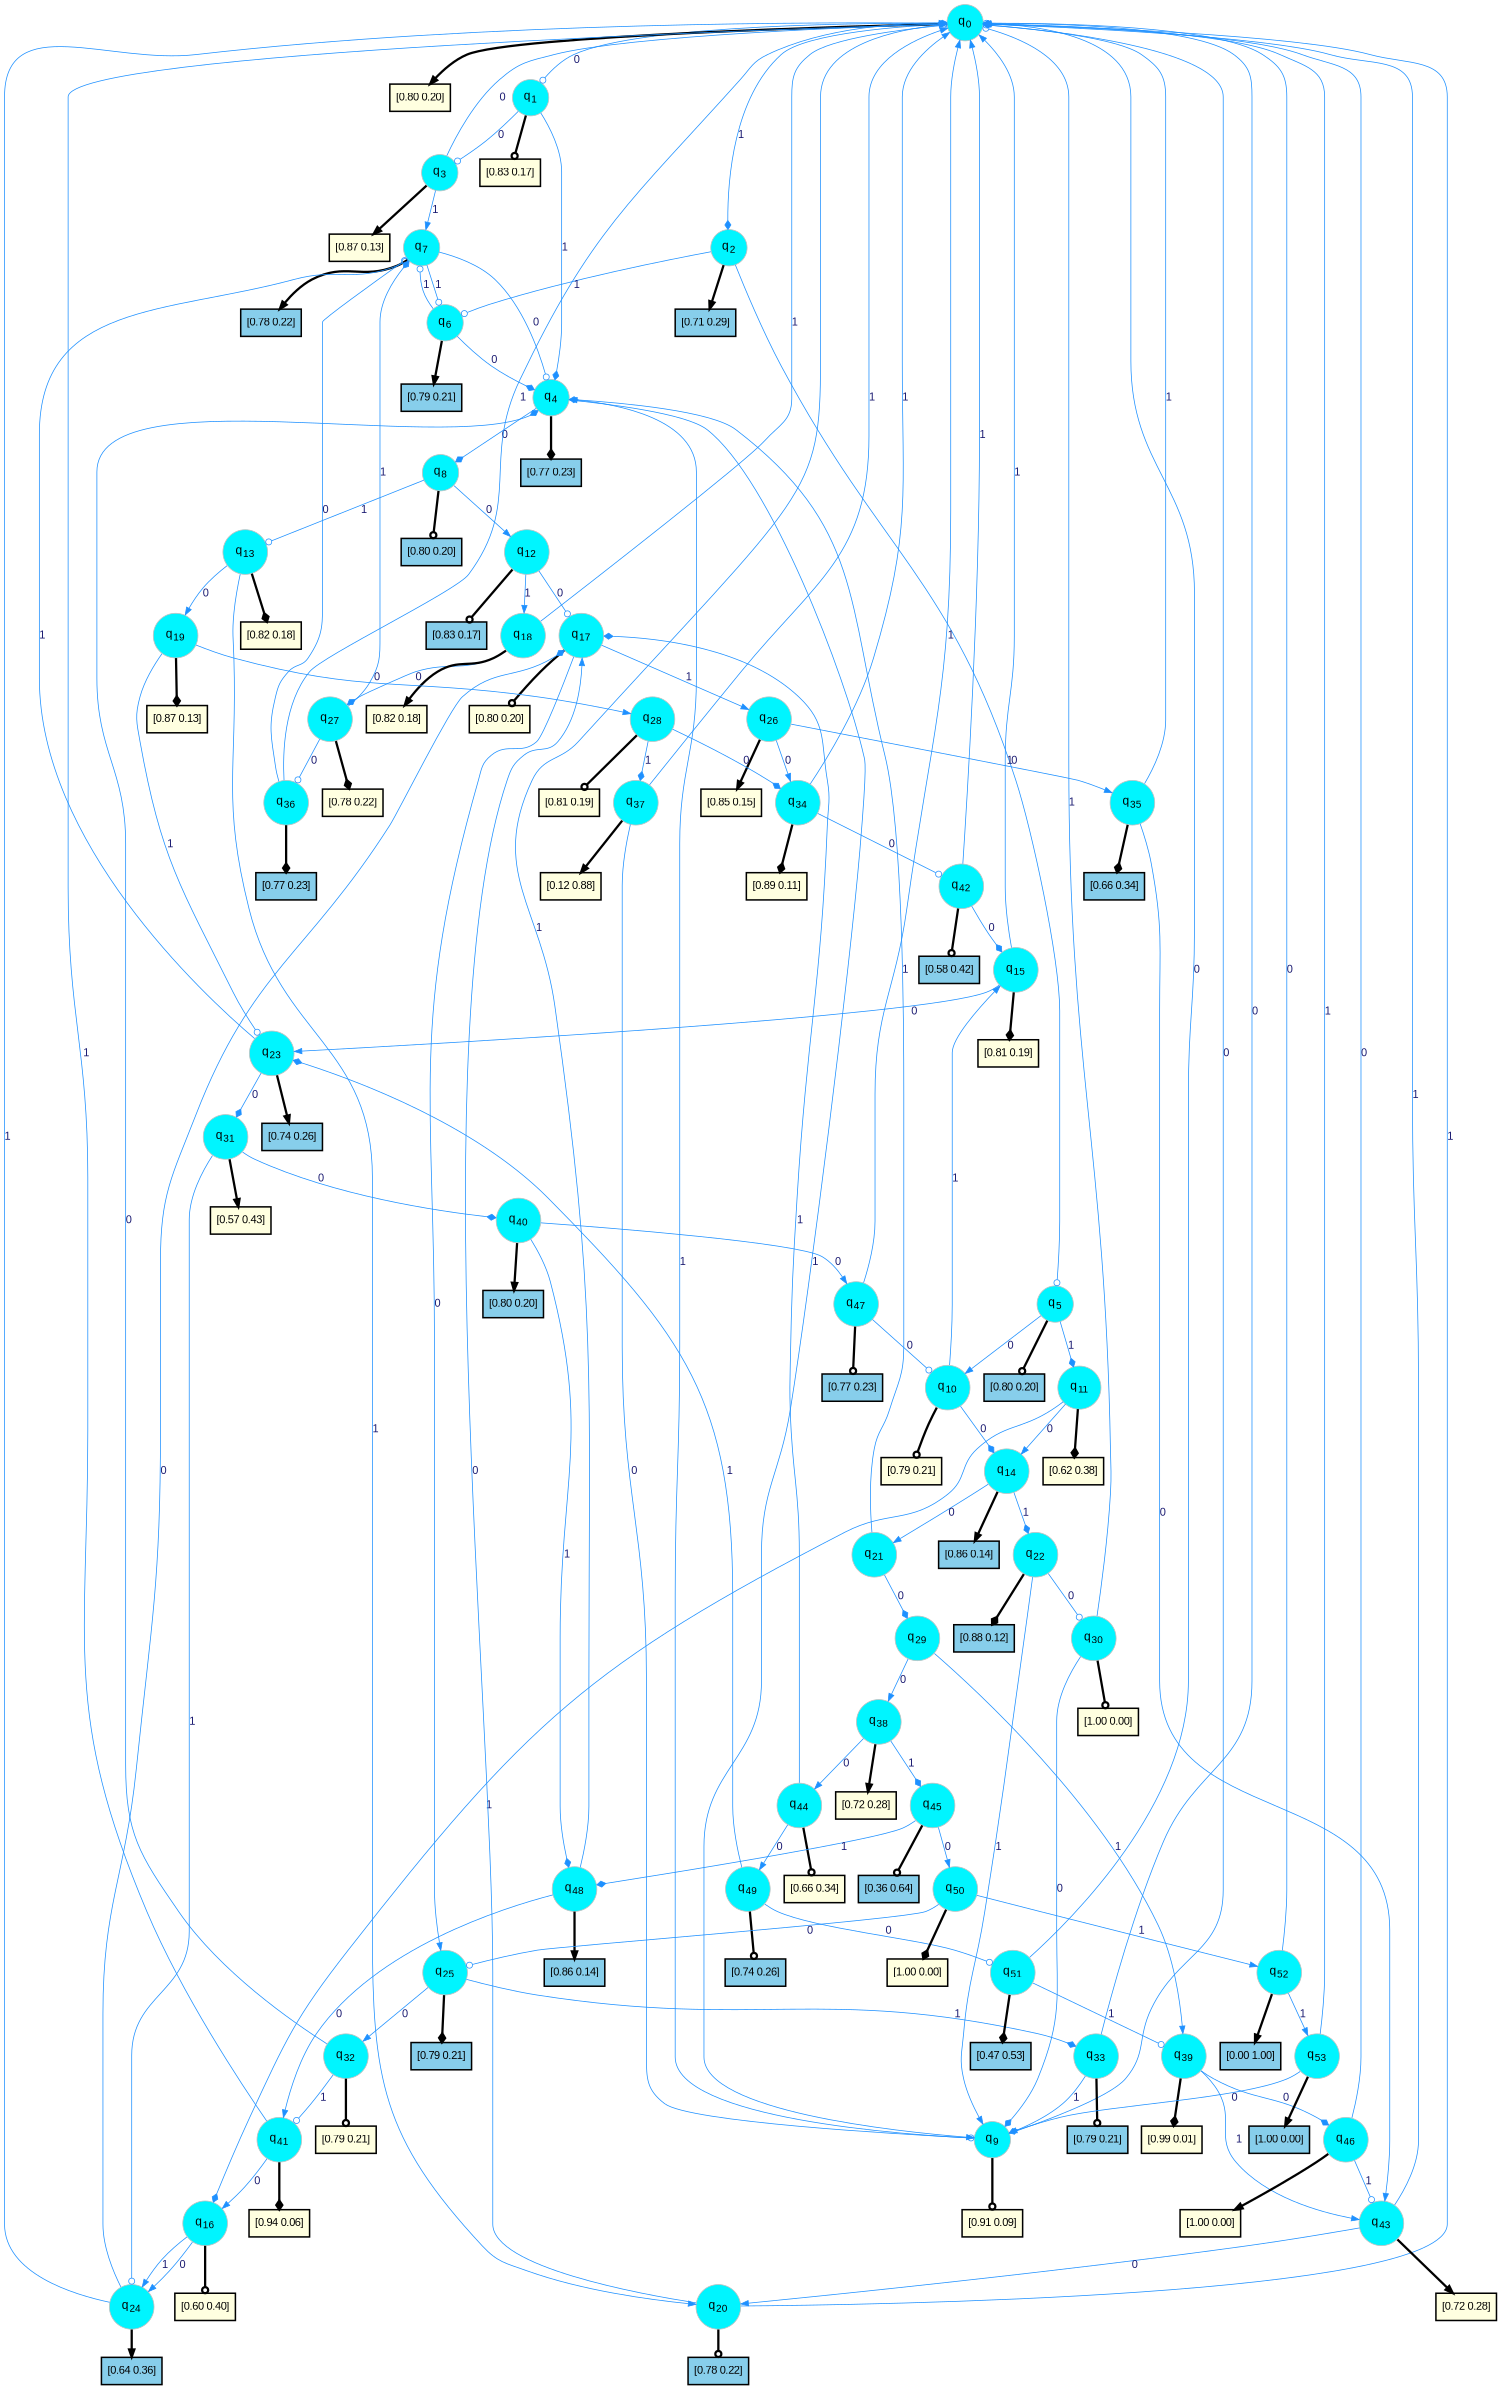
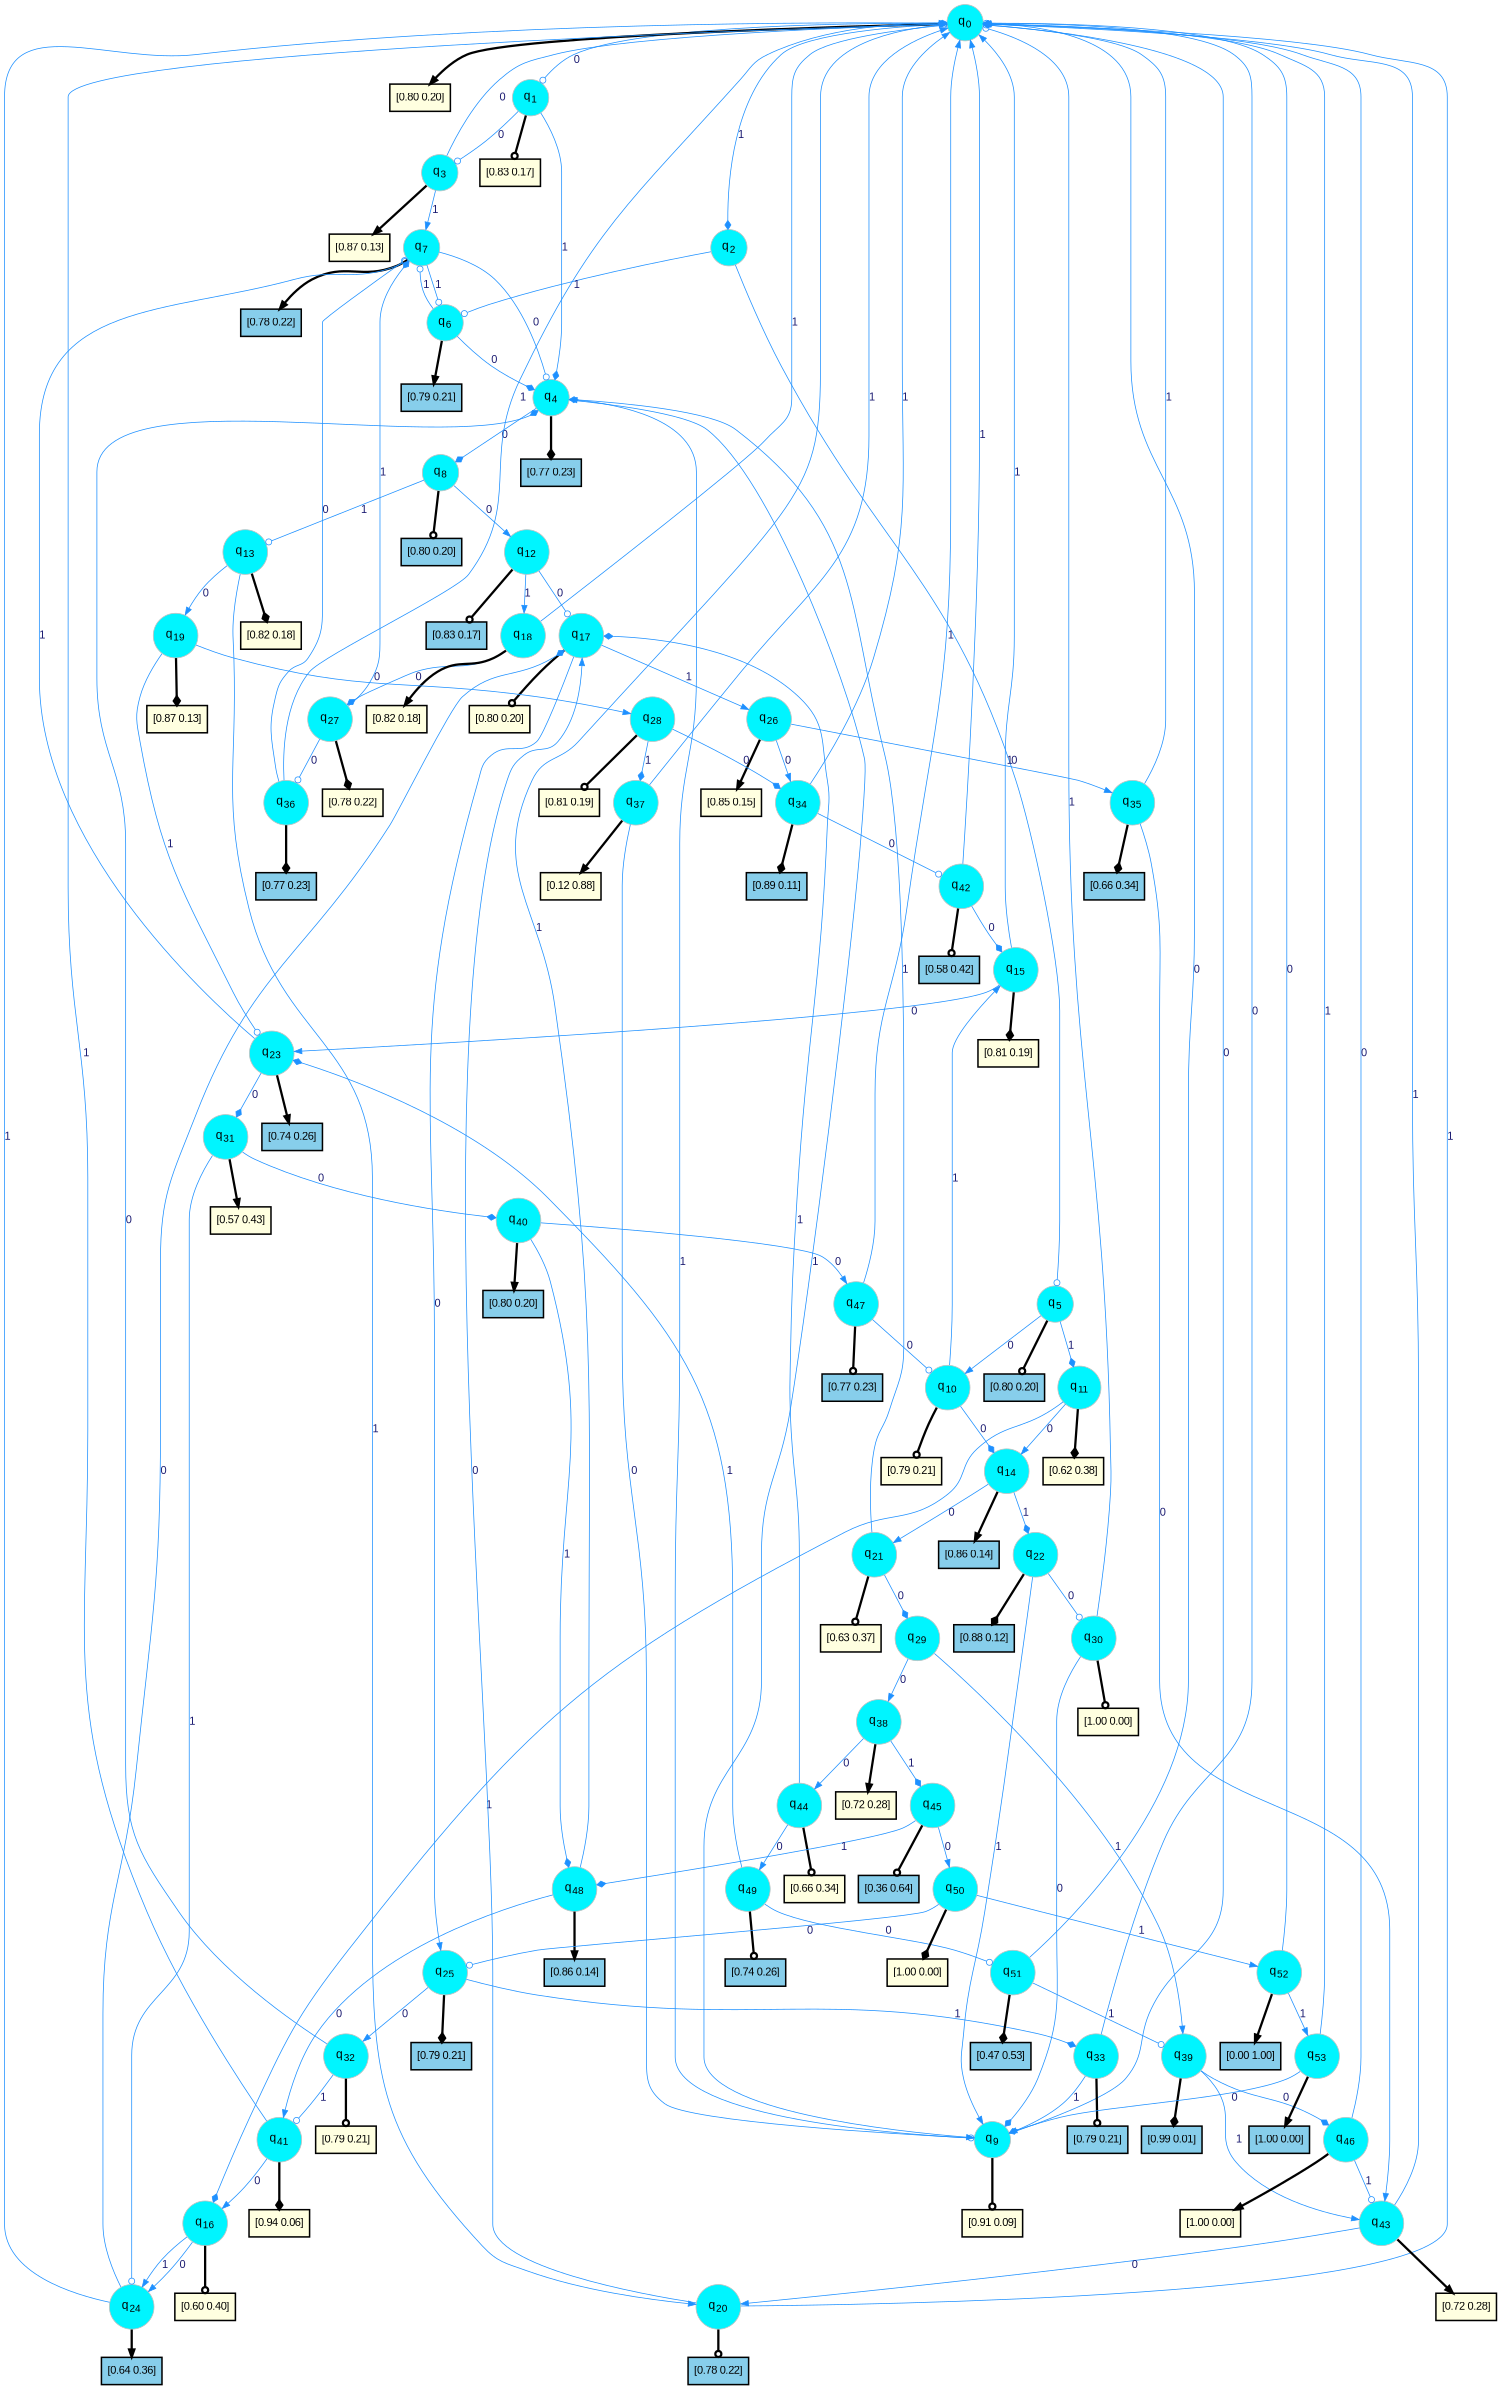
node "[0.71 0.29]": removed
node "[0.89 0.11]": fillcolor lightyellow -> skyblue
node "[0.63 0.37]": added
node "[0.99 0.01]": fillcolor lightyellow -> skyblue
